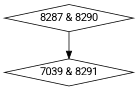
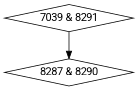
edge "8287 & 8290" -> "7039 & 8291": reversed
